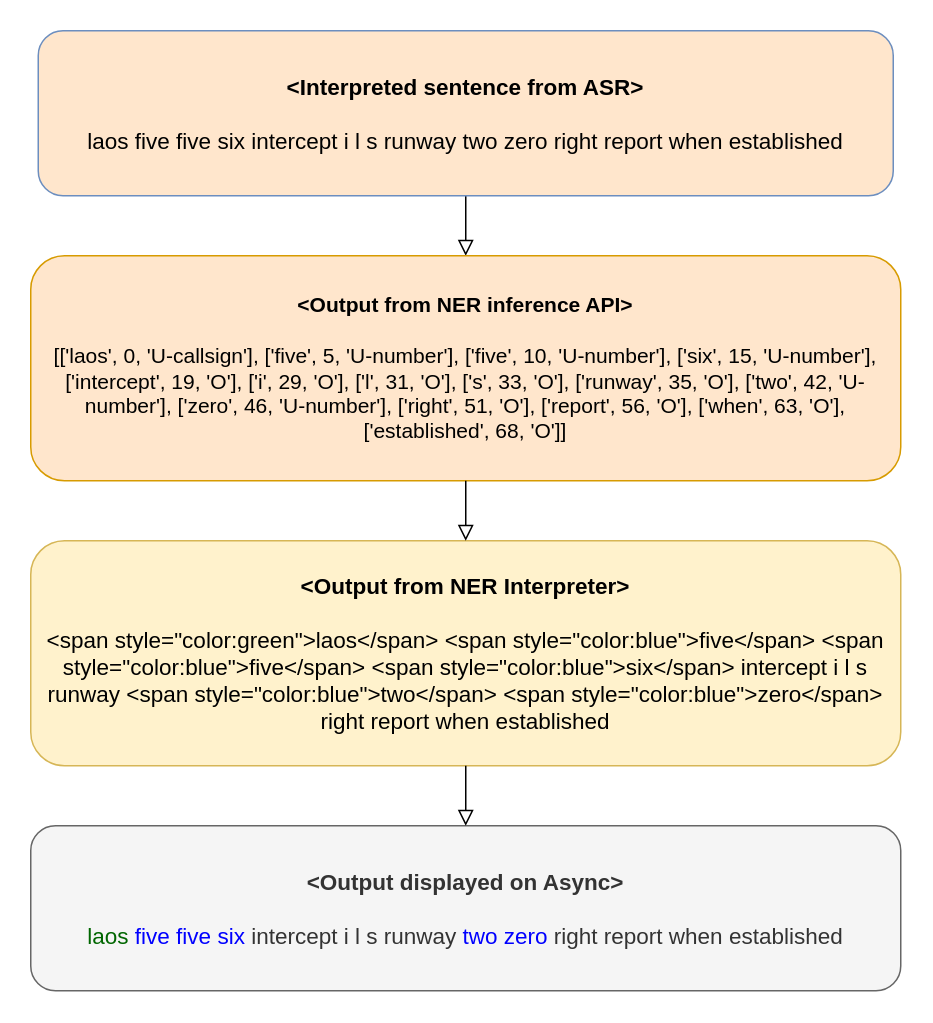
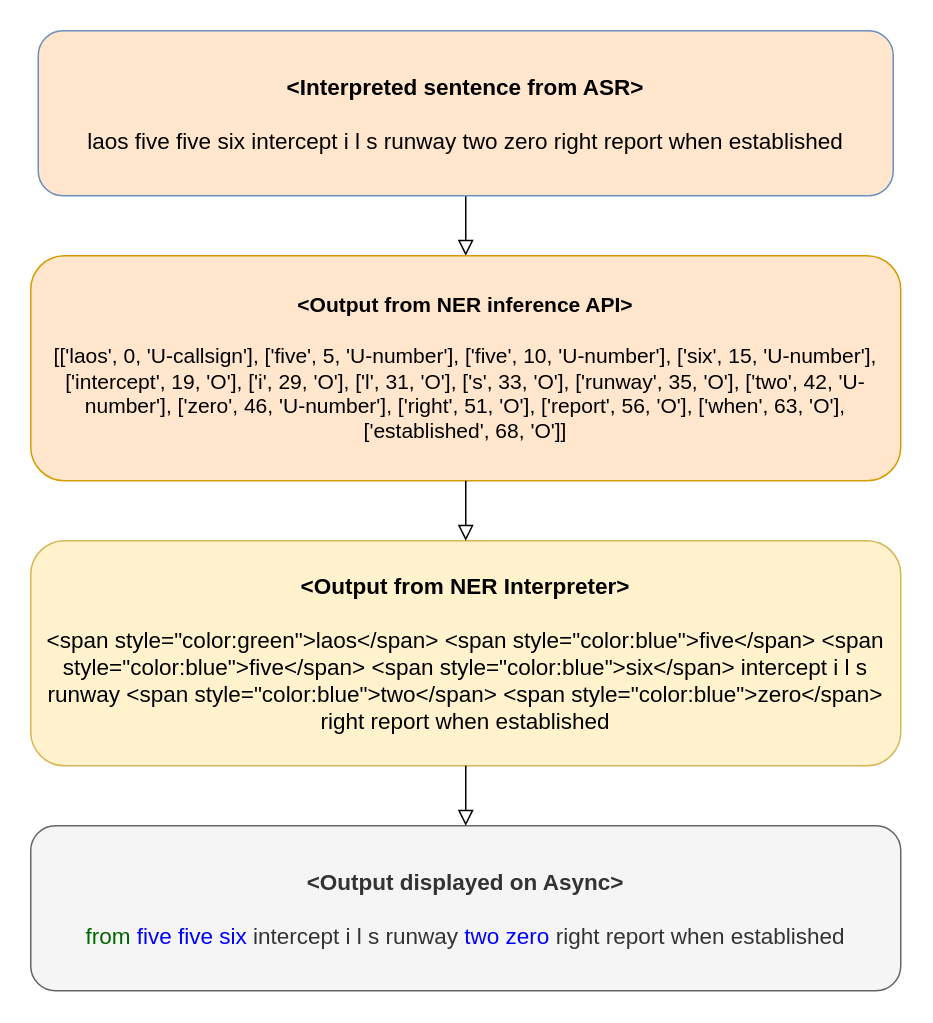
node "<Output displayed on Async>laos five five six intercept i l s runway two zero right report when established": label "<Output displayed on Async>laos five five six intercept i l s runway two zero right report when established" -> "<Output displayed on Async>from five five six intercept i l s runway two zero right report when established"
